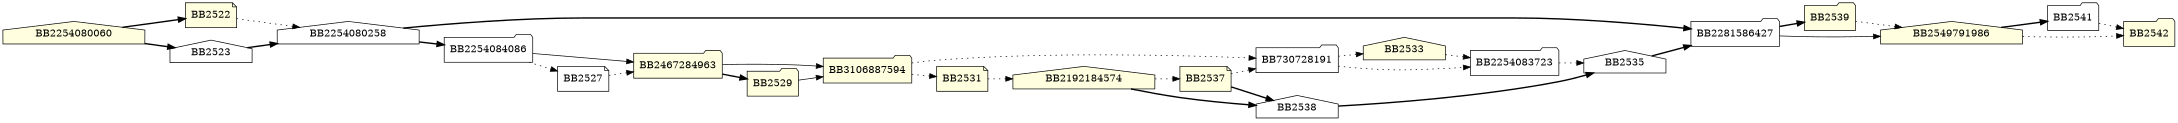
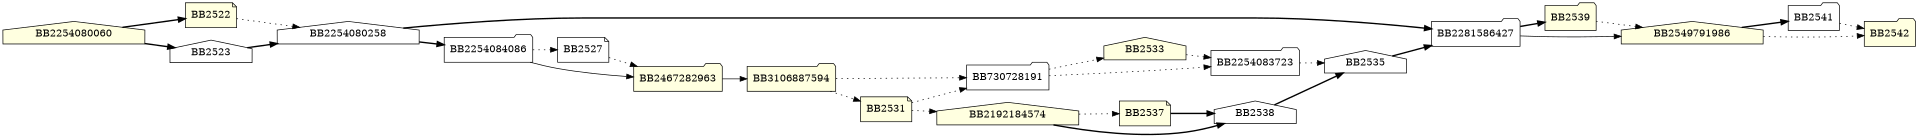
node "BB2467284963": label "BB2467284963" -> "BB2467282963"
edge "BB2537" -> "BB730728191": now "BB2531" -> "BB730728191"
node "BB2529": removed
